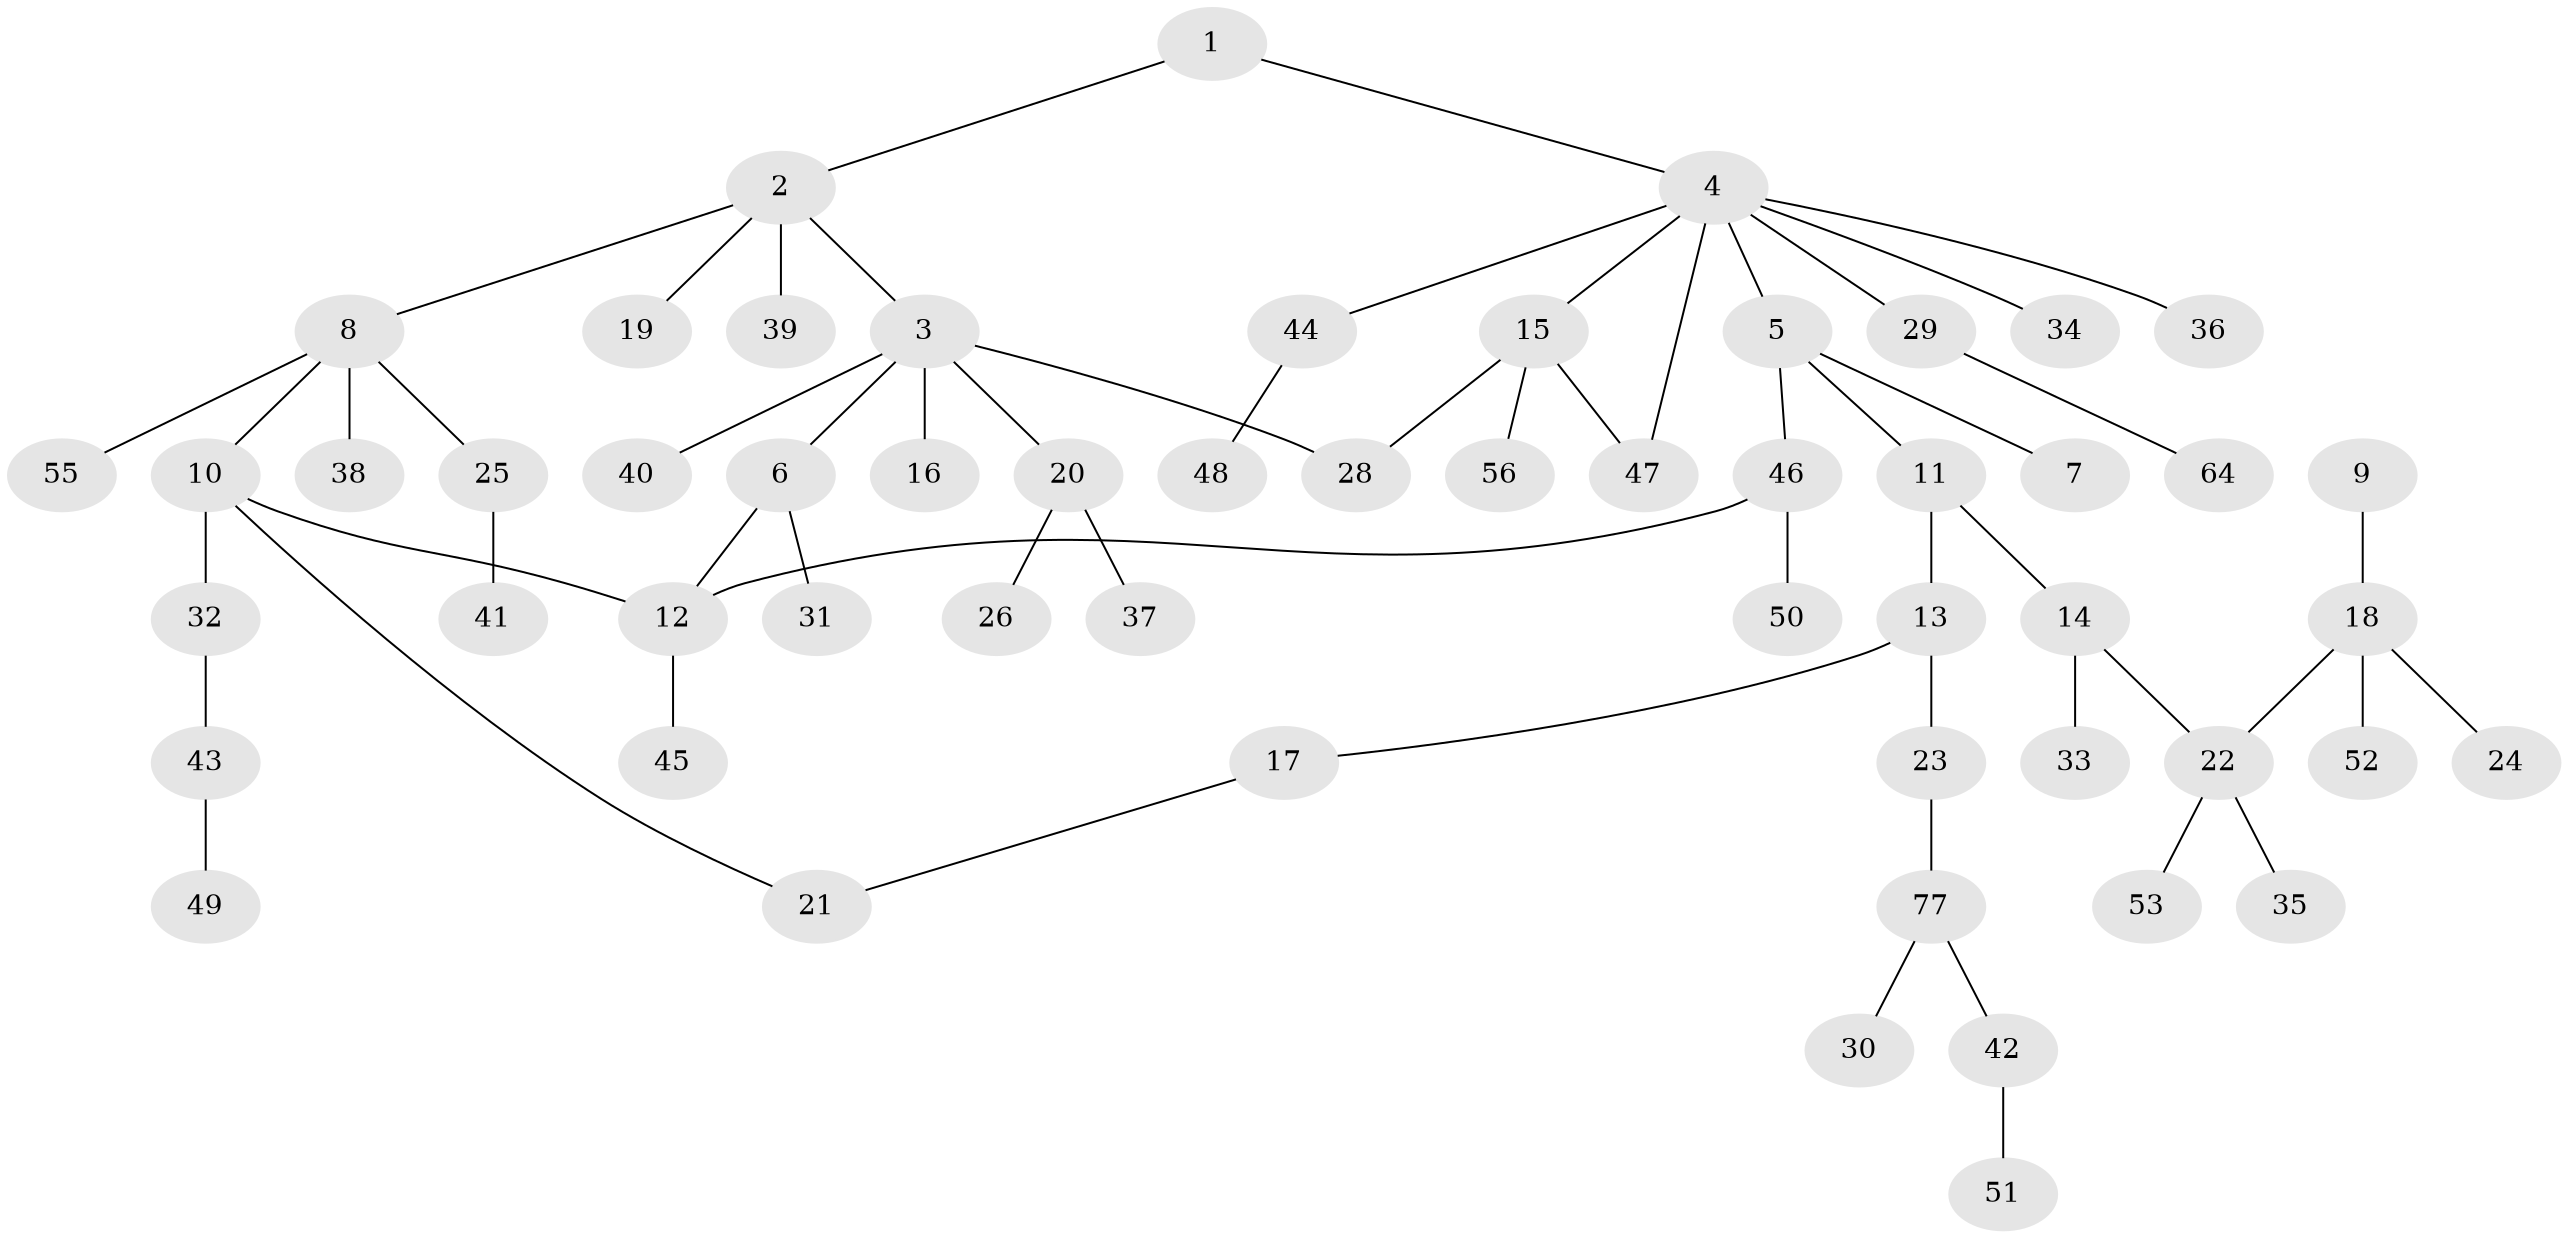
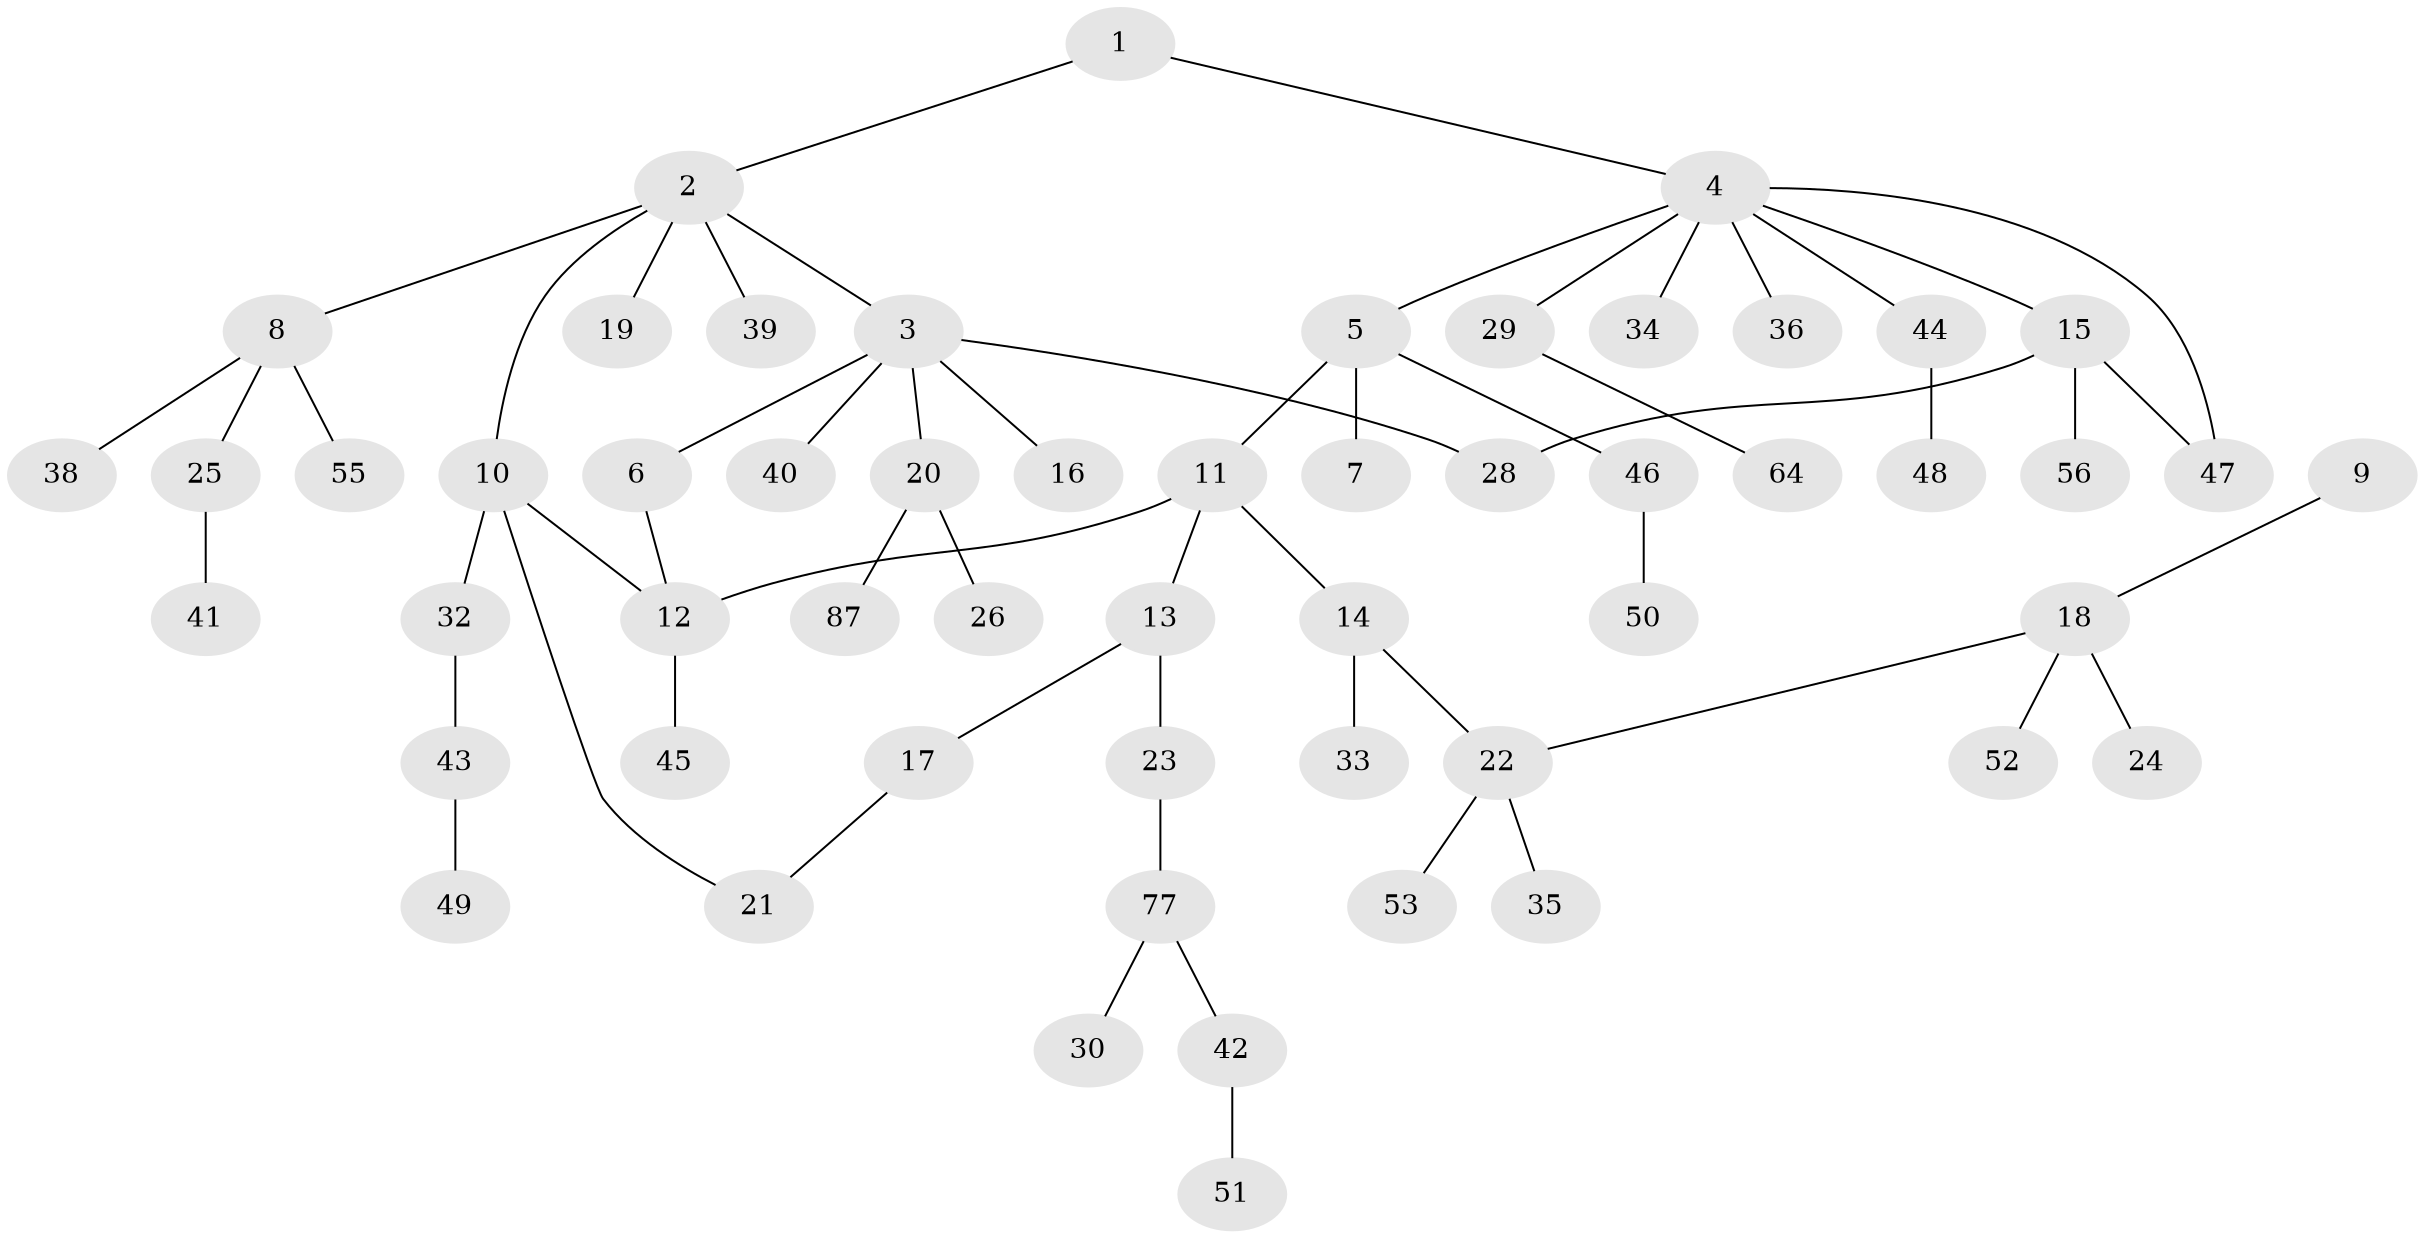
edge "8" -- "10": now "2" -- "10"
edge "46" -- "12": now "11" -- "12"
node "31": removed
node "37": label "37" -> "87"
